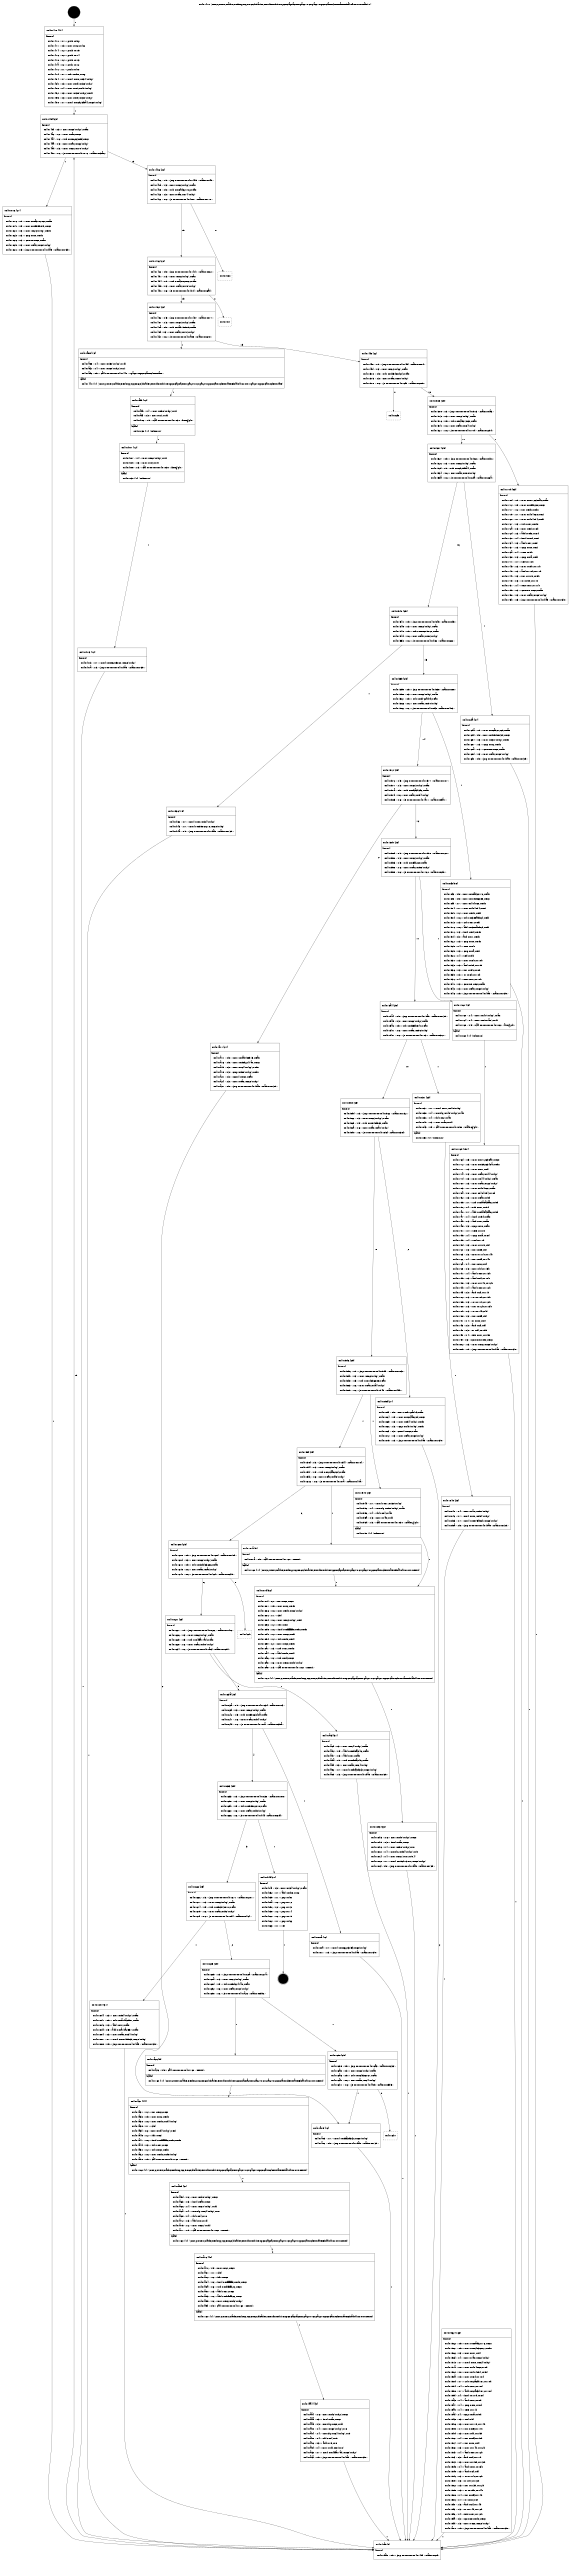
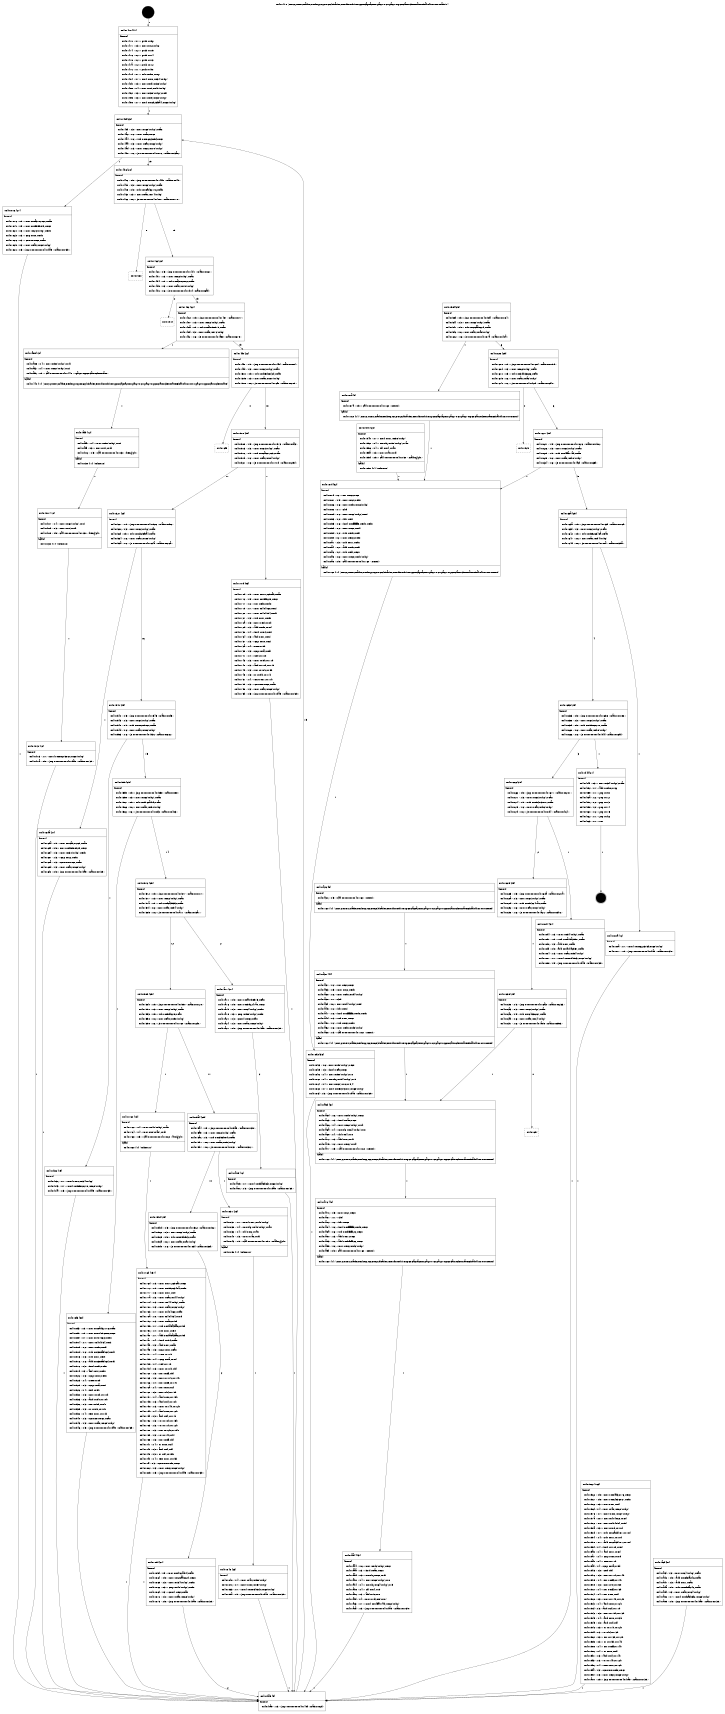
node "0x4015d6 [25]": removed
edge "0x401621 [25]" -> "0x401acf [31]": now "0x401621 [25]" -> "0x40187f [52]"
edge "0x401685 [25]" -> "0x401a2c [5]": removed, label "1"
edge "0x40169e [25]" -> "0x401a05 [12]": now "0x40169e [25]" -> "0x401a5d [31]"
